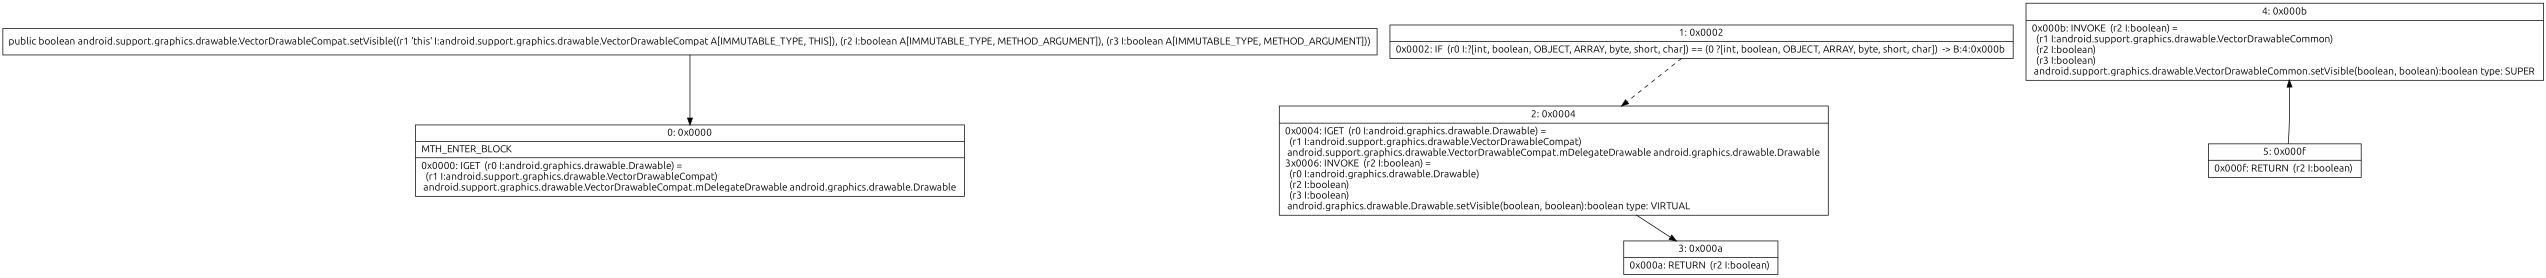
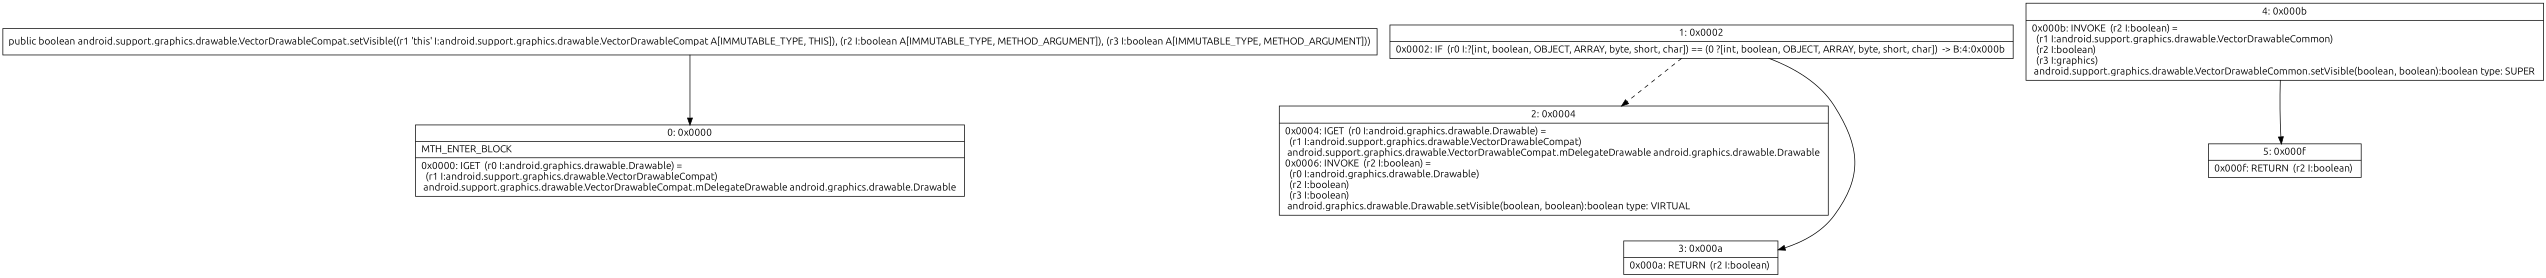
node "4: 0x000b": text "(r3 I:boolean)" -> "(r3 I:graphics)"
edge "5: 0x000f" -> "4: 0x000b": reversed
node "2: 0x0004": text "3x0006: INVOKE  (r2 I:boolean) =" -> "0x0006: INVOKE  (r2 I:boolean) ="
edge "2: 0x0004" -> "3: 0x000a": now "1: 0x0002" -> "3: 0x000a"
